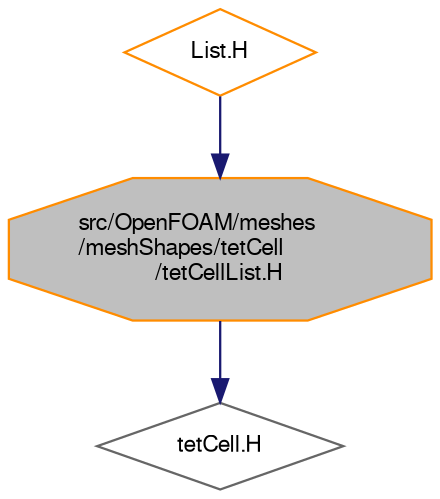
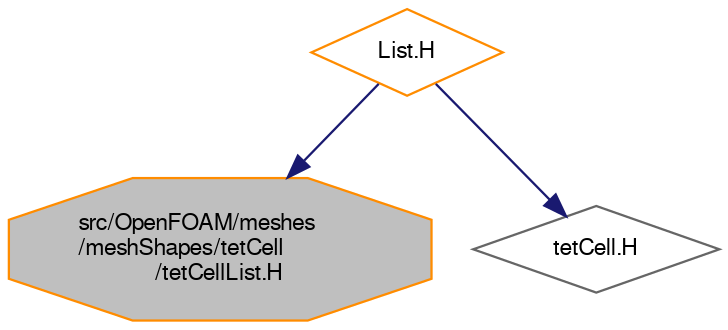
edge "src/OpenFOAM/meshes /meshShapes/tetCell /tetCellList.H" -> "tetCell.H": now "List.H" -> "tetCell.H"
